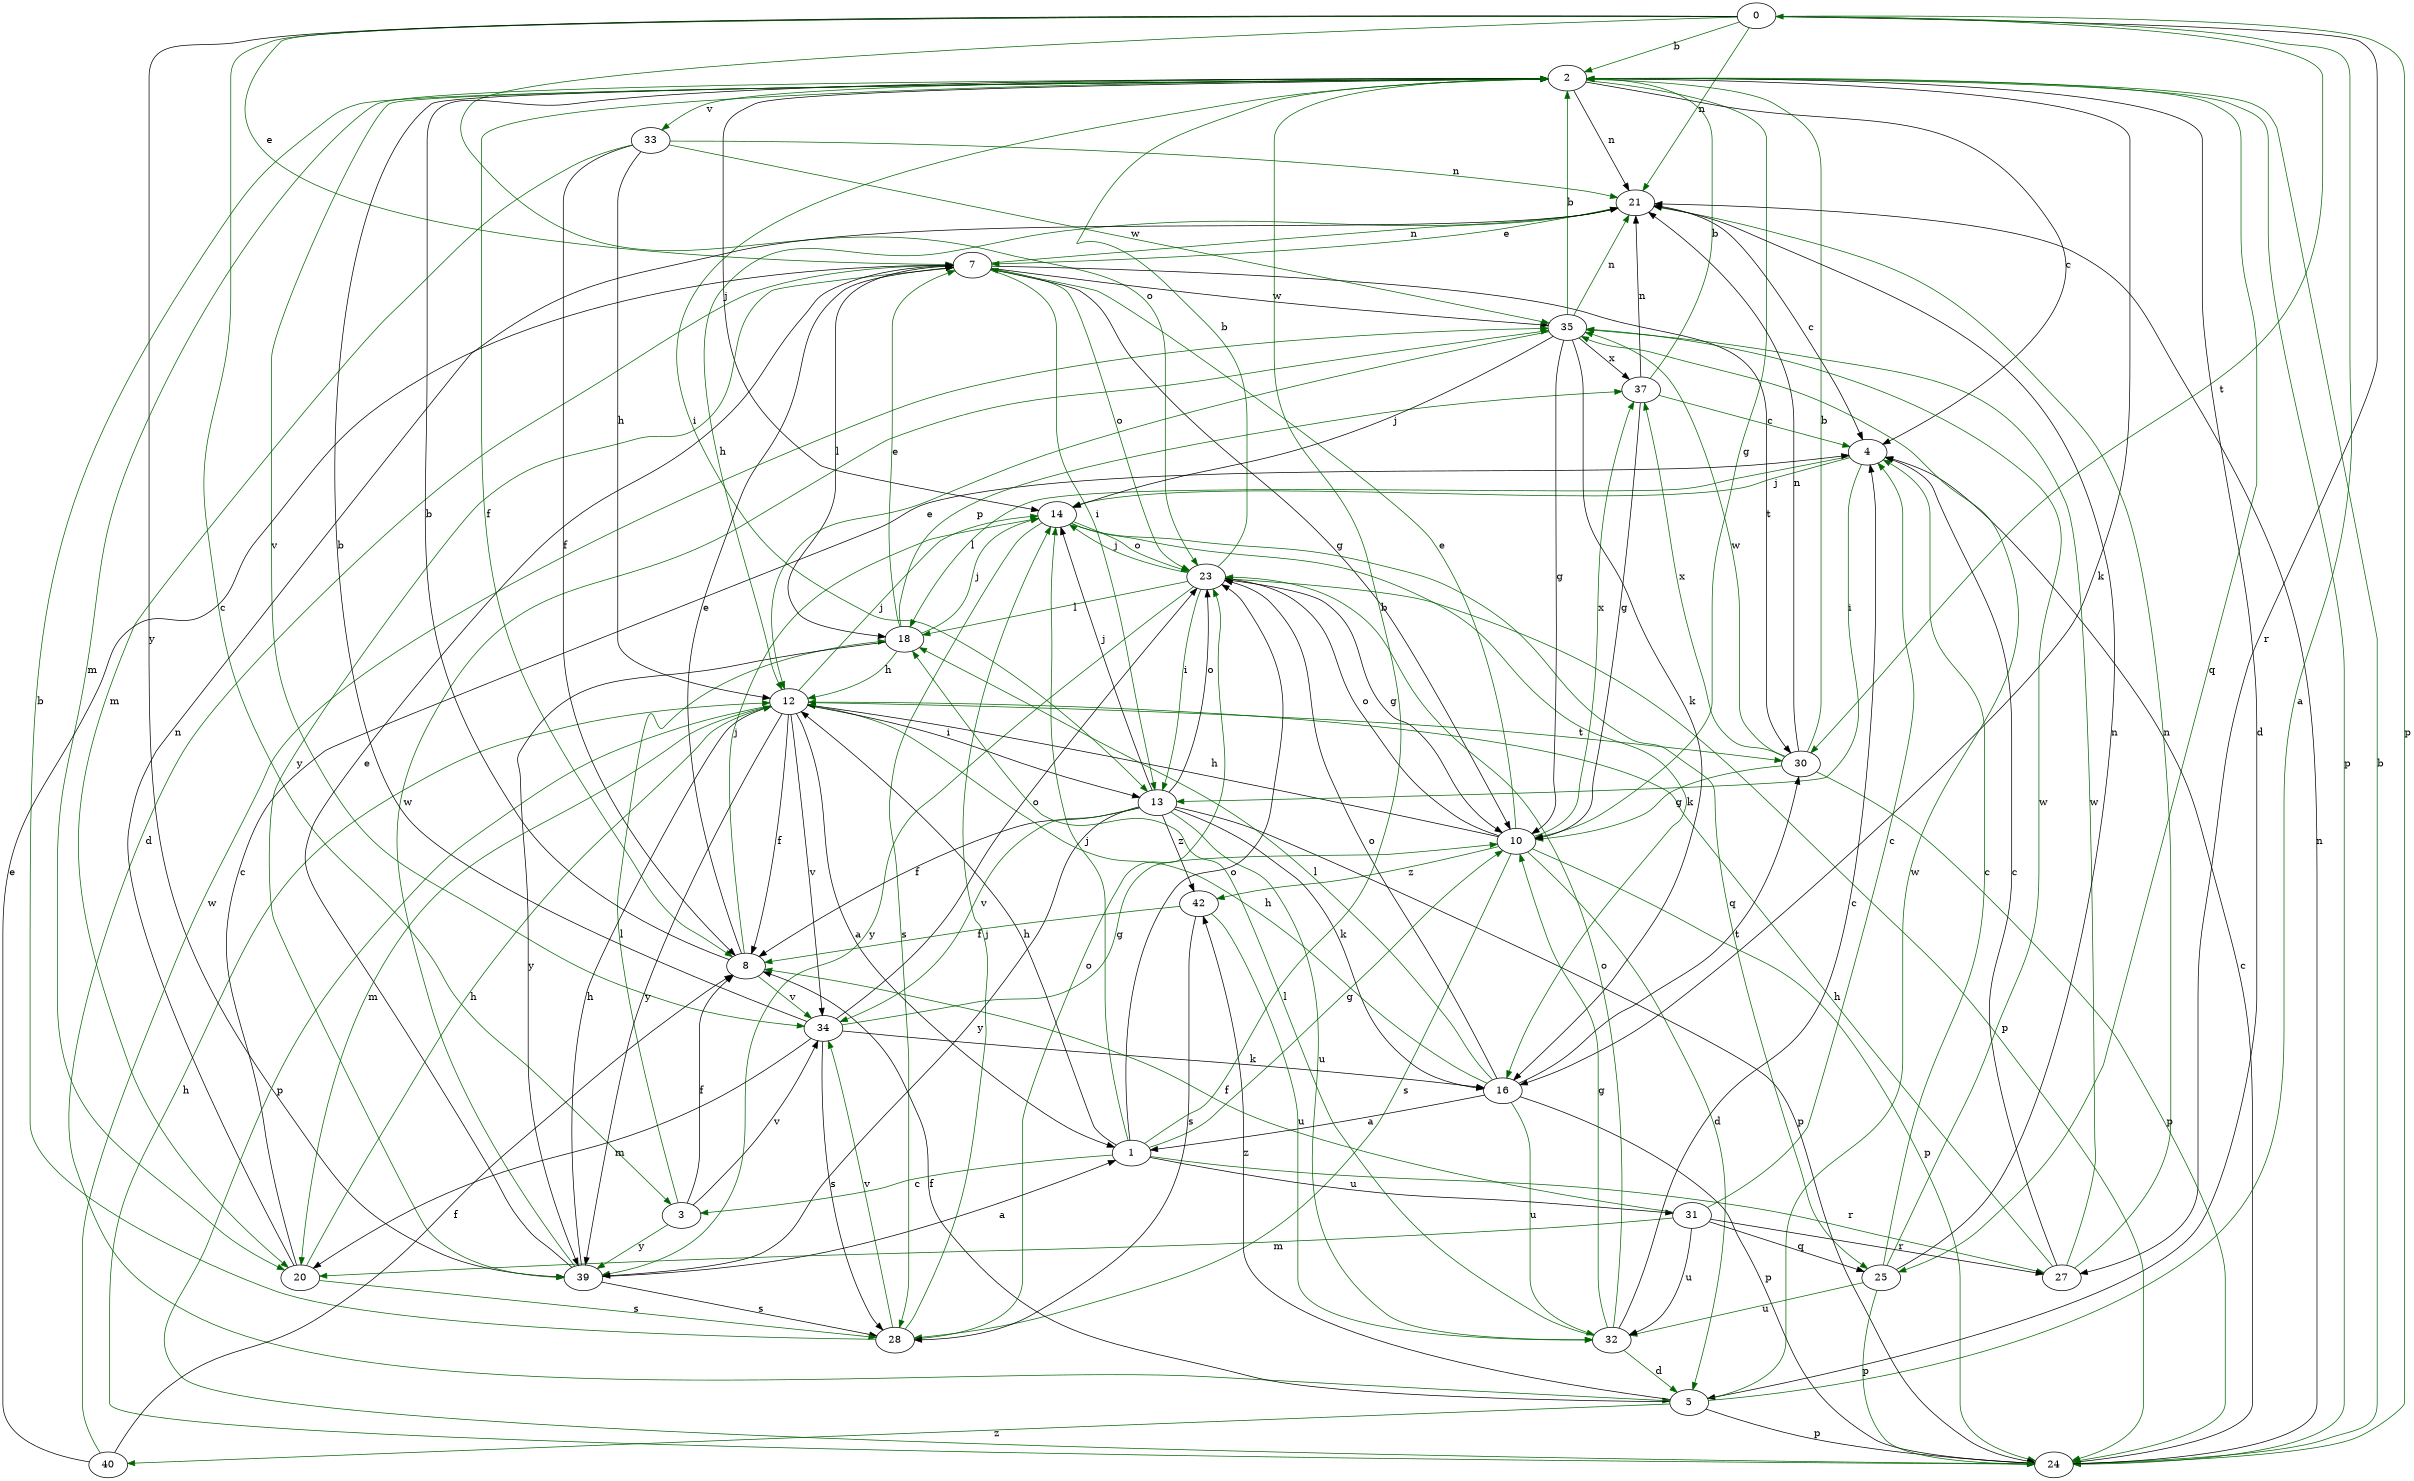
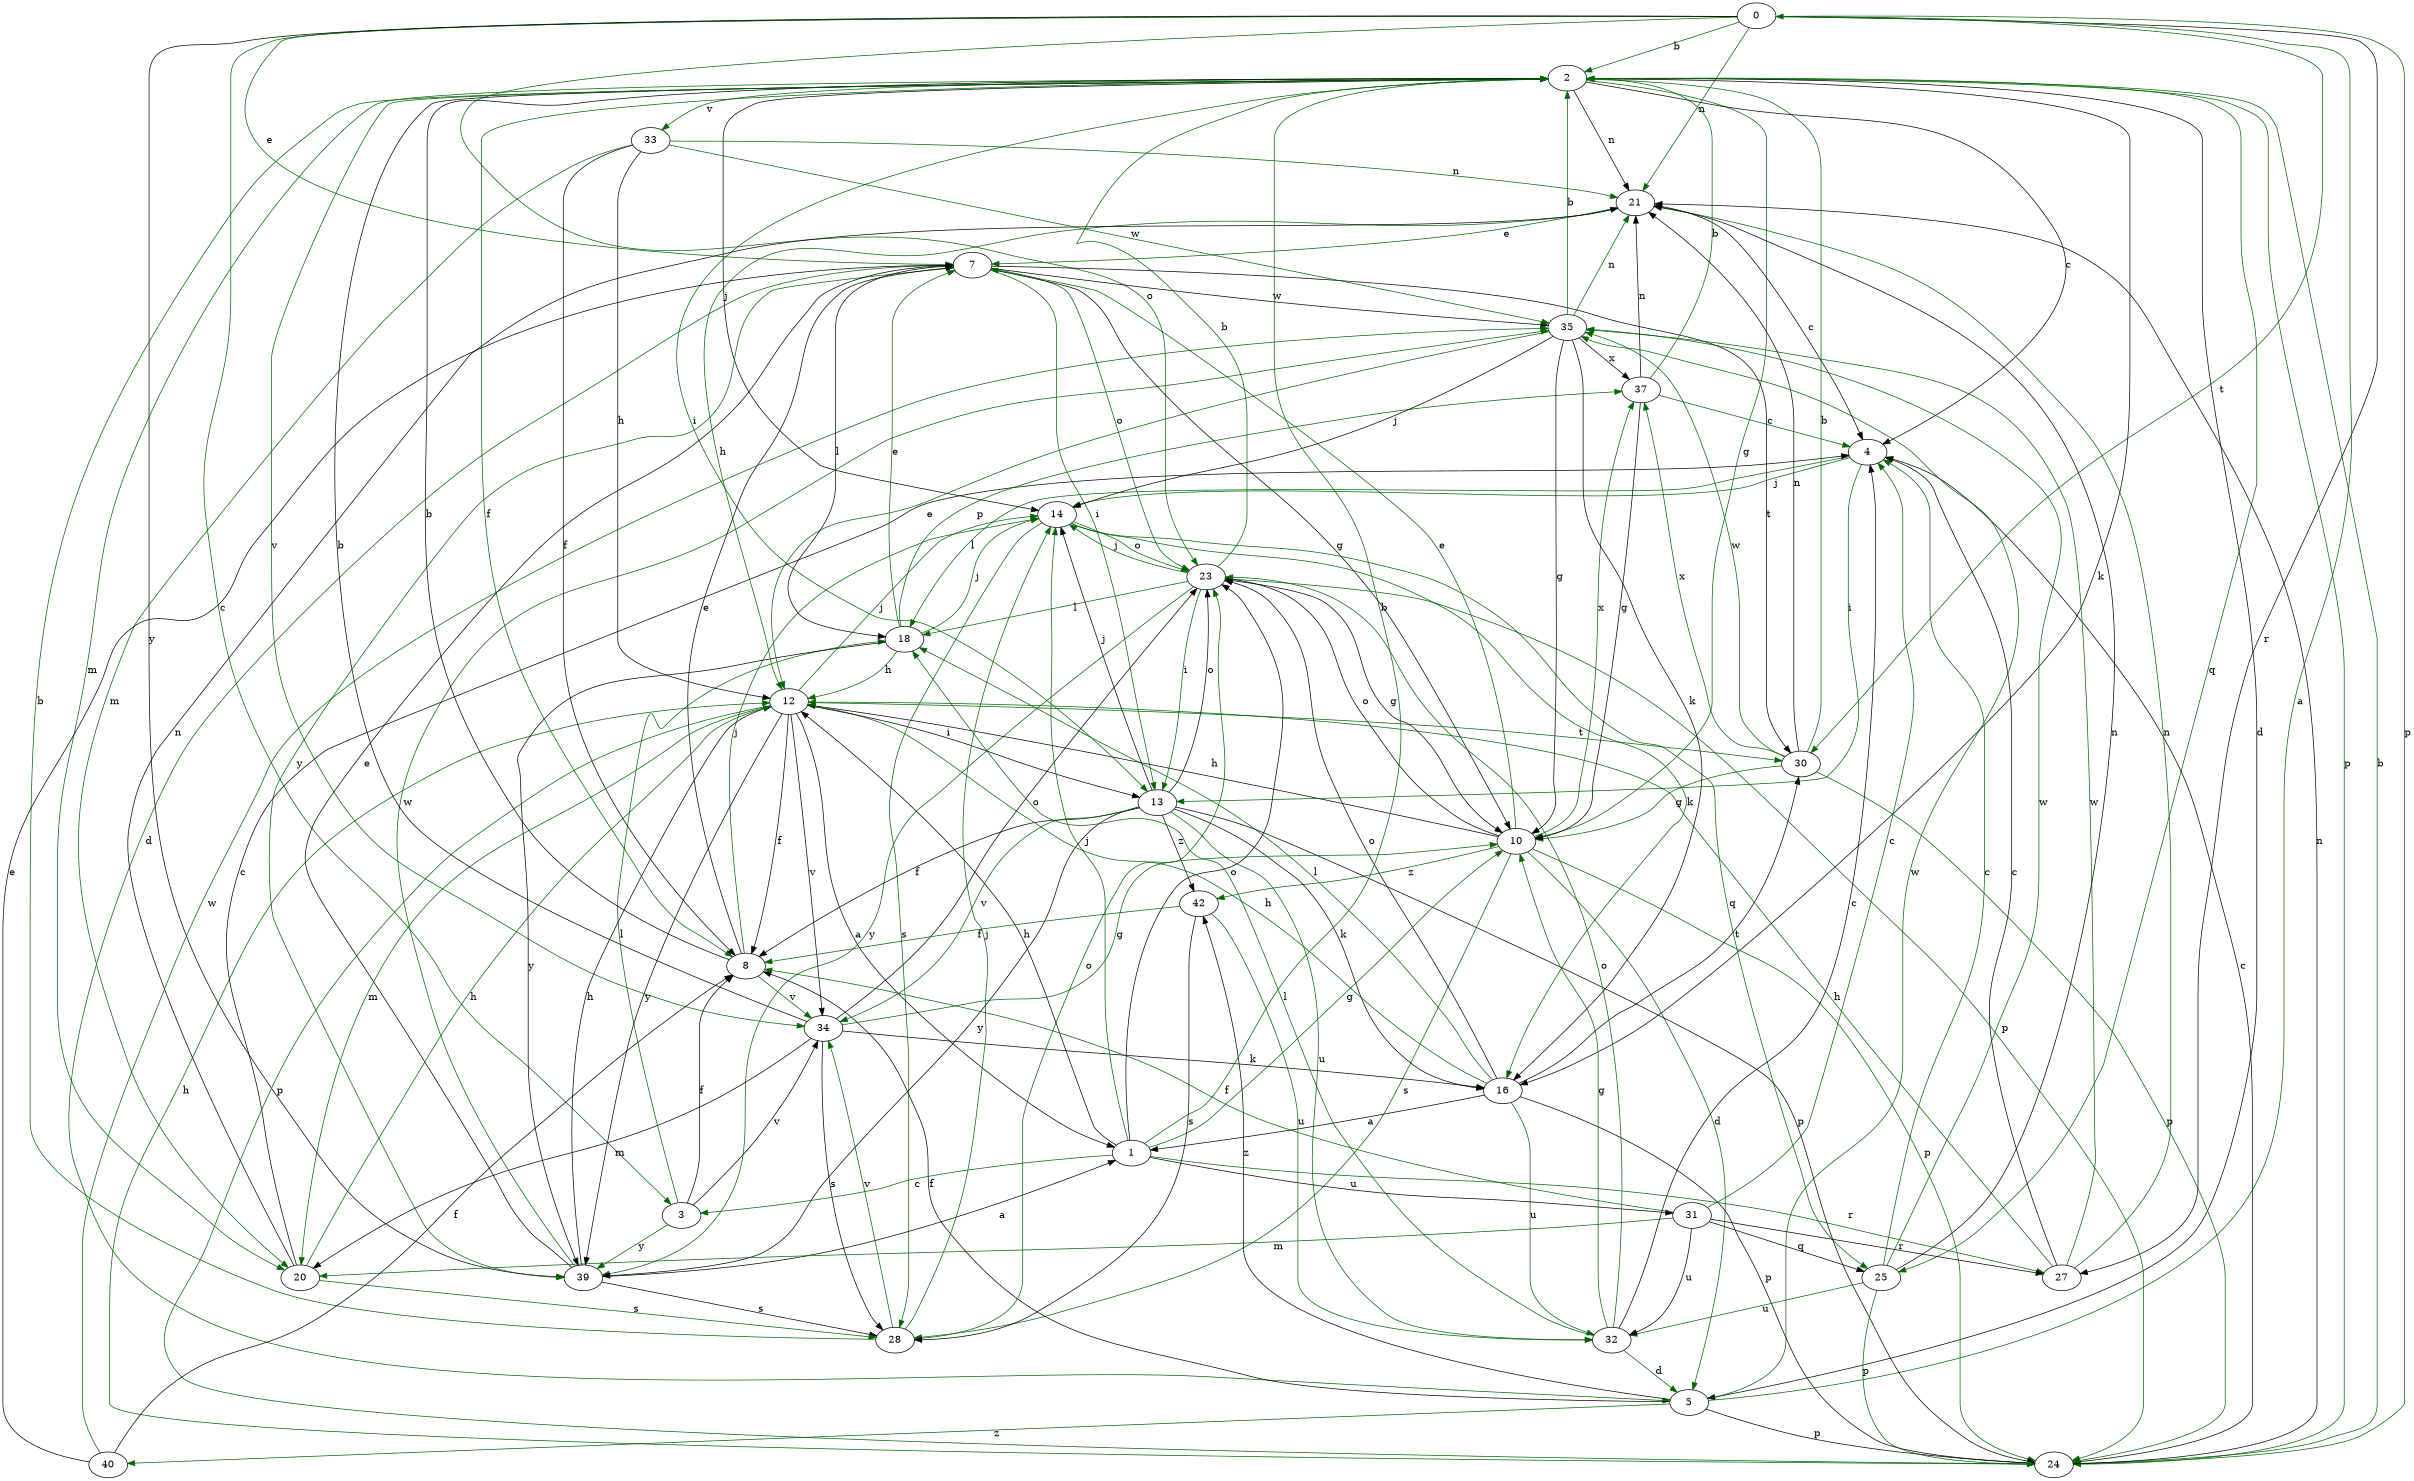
edge "7" -> "21": removed, label "n"
